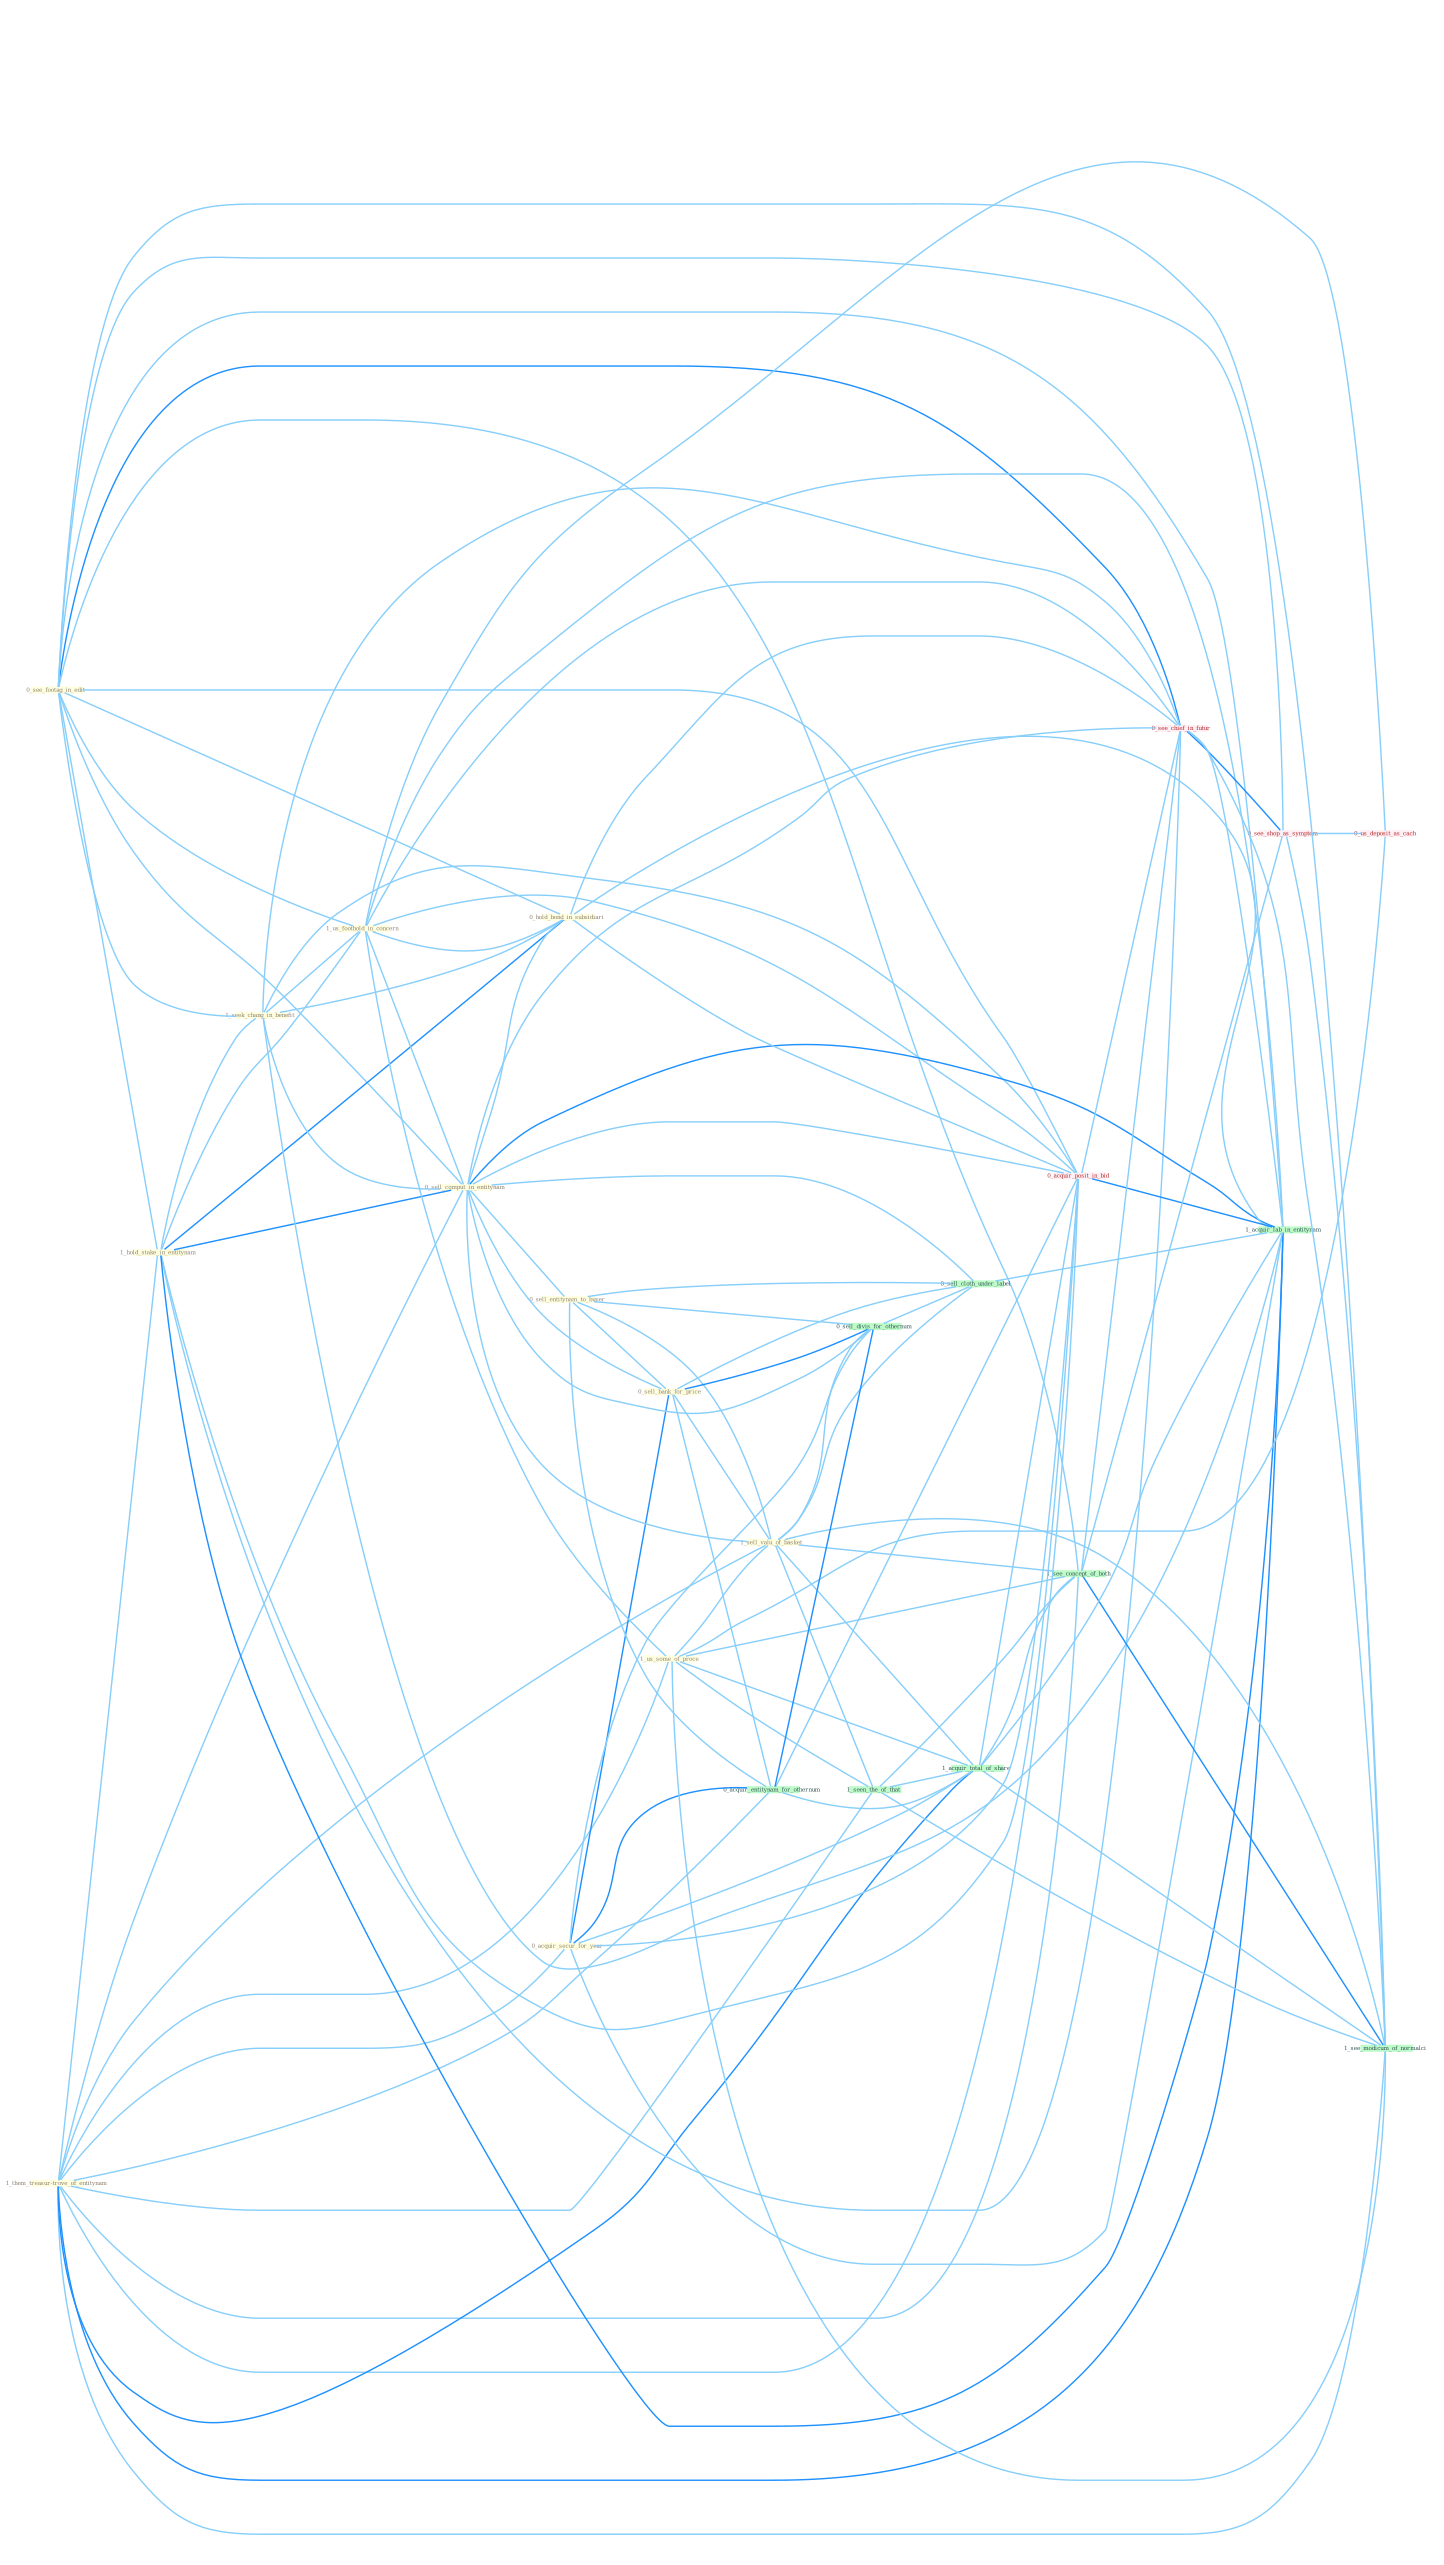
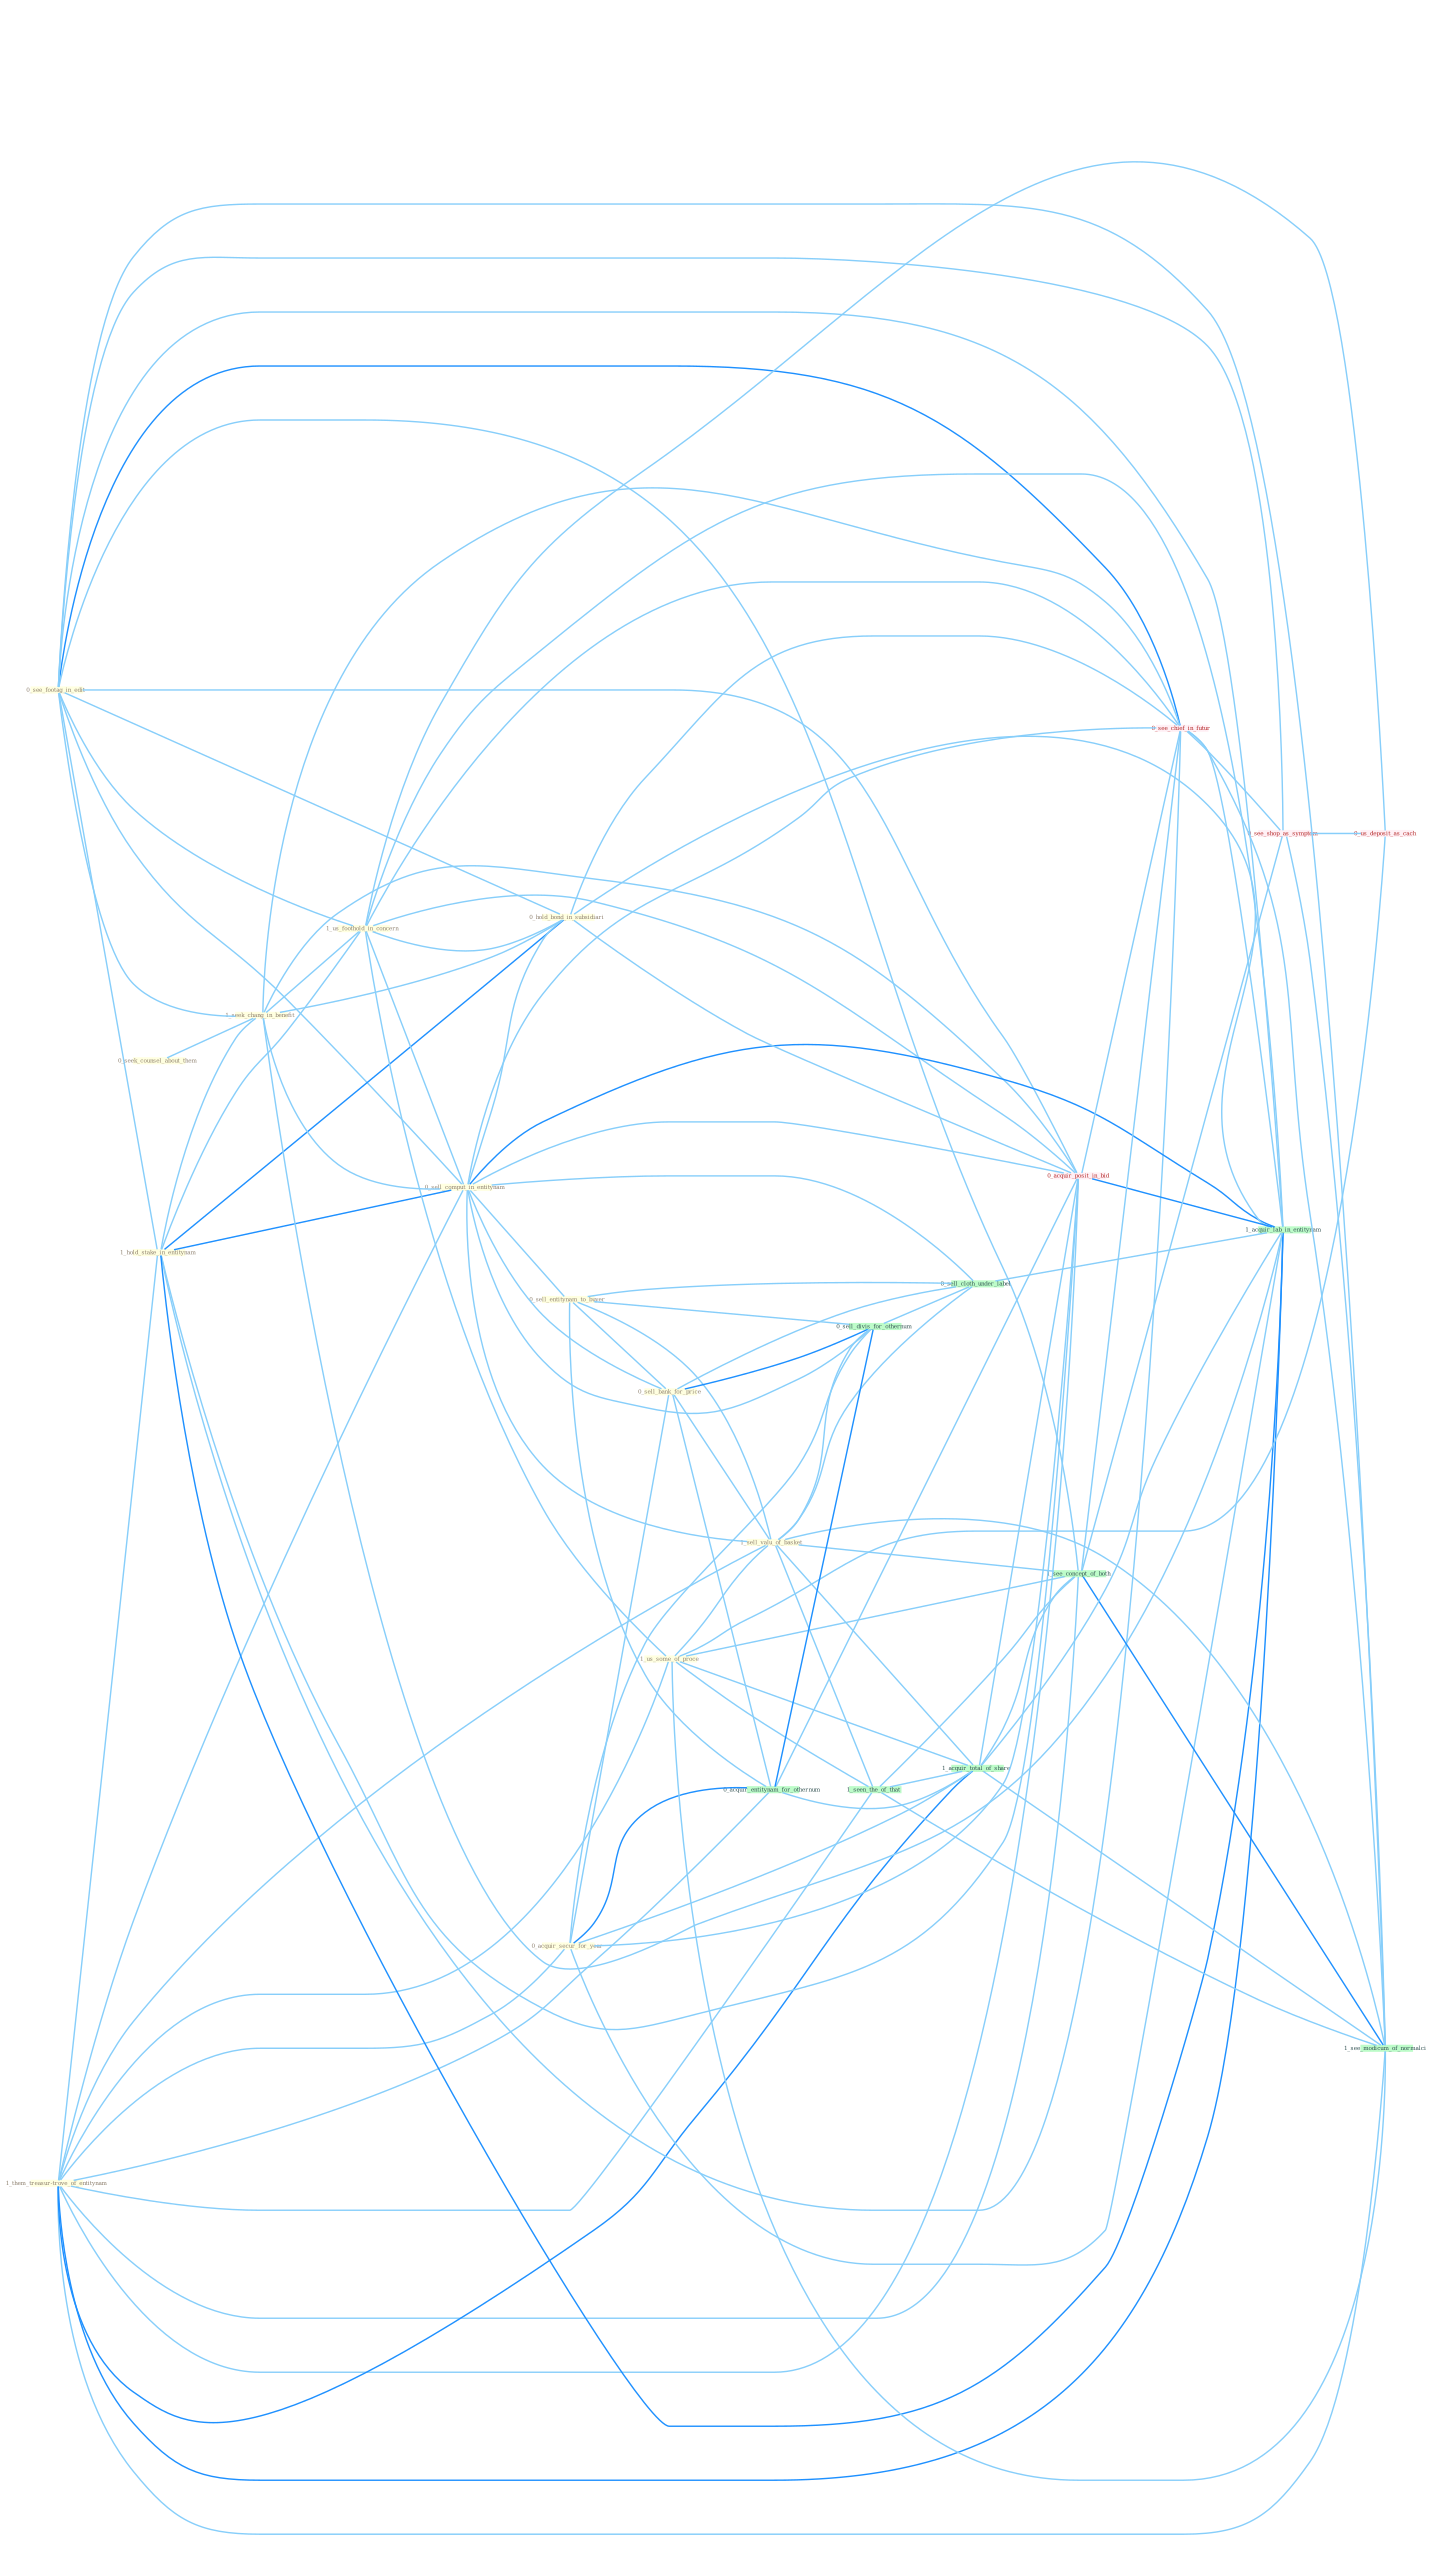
edge "0_see_chief_in_futur" -- "0_see_shop_as_symptom": color #1e90ff -> #87cefa
node "0_seek_counsel_about_them": added
edge "0_sell_bank_for_price" -- "0_acquir_secur_for_year": color #1e90ff -> #87cefa
